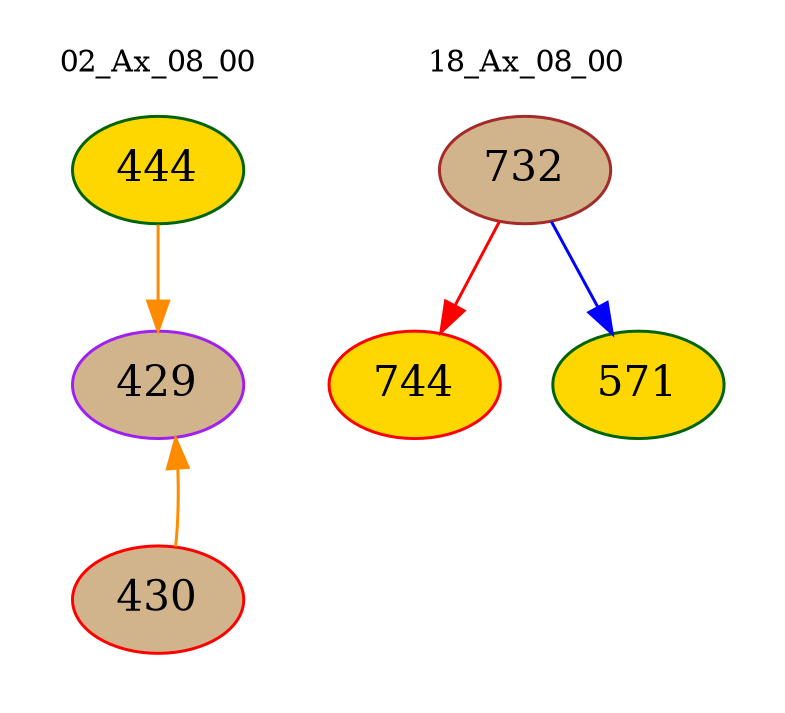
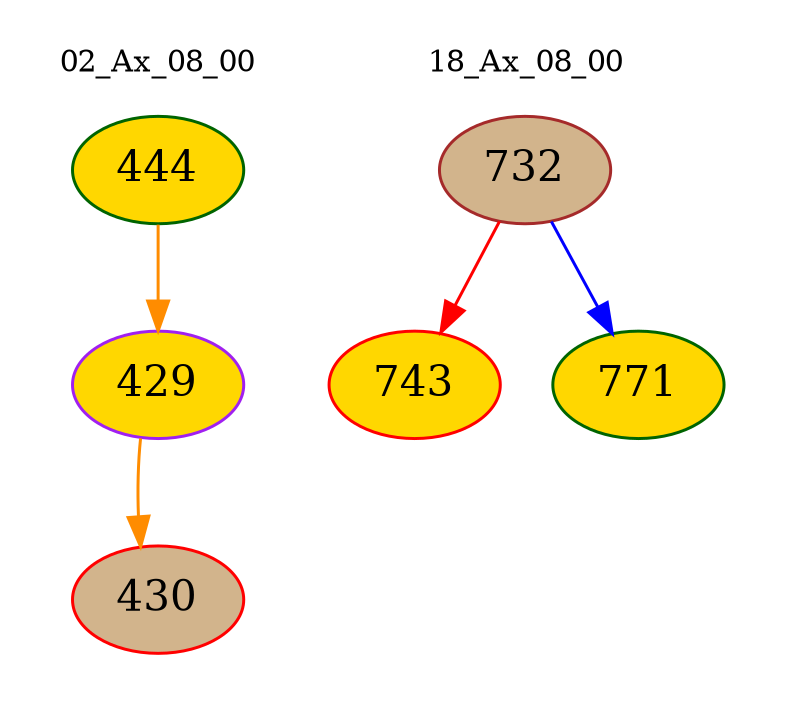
node "429": fillcolor tan -> gold
node "744": label "744" -> "743"
node "571": label "571" -> "771"
edge "430" -> "429": reversed
